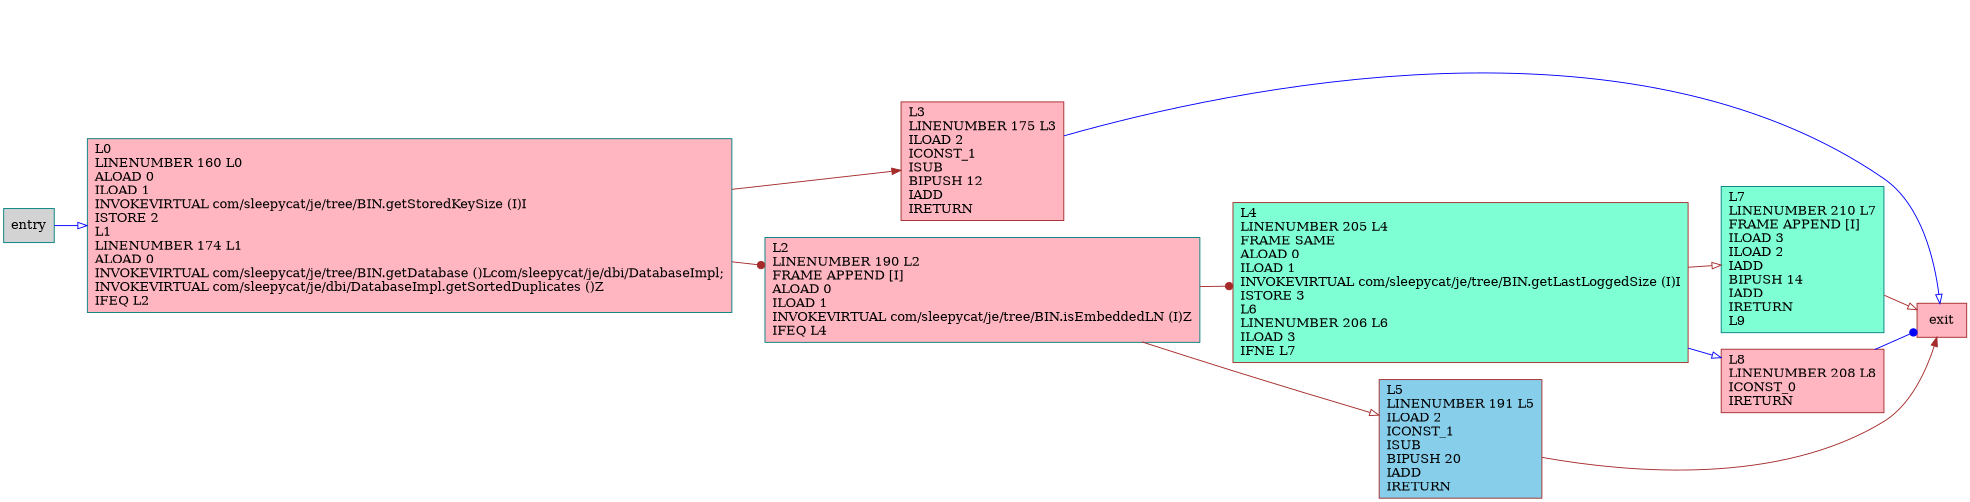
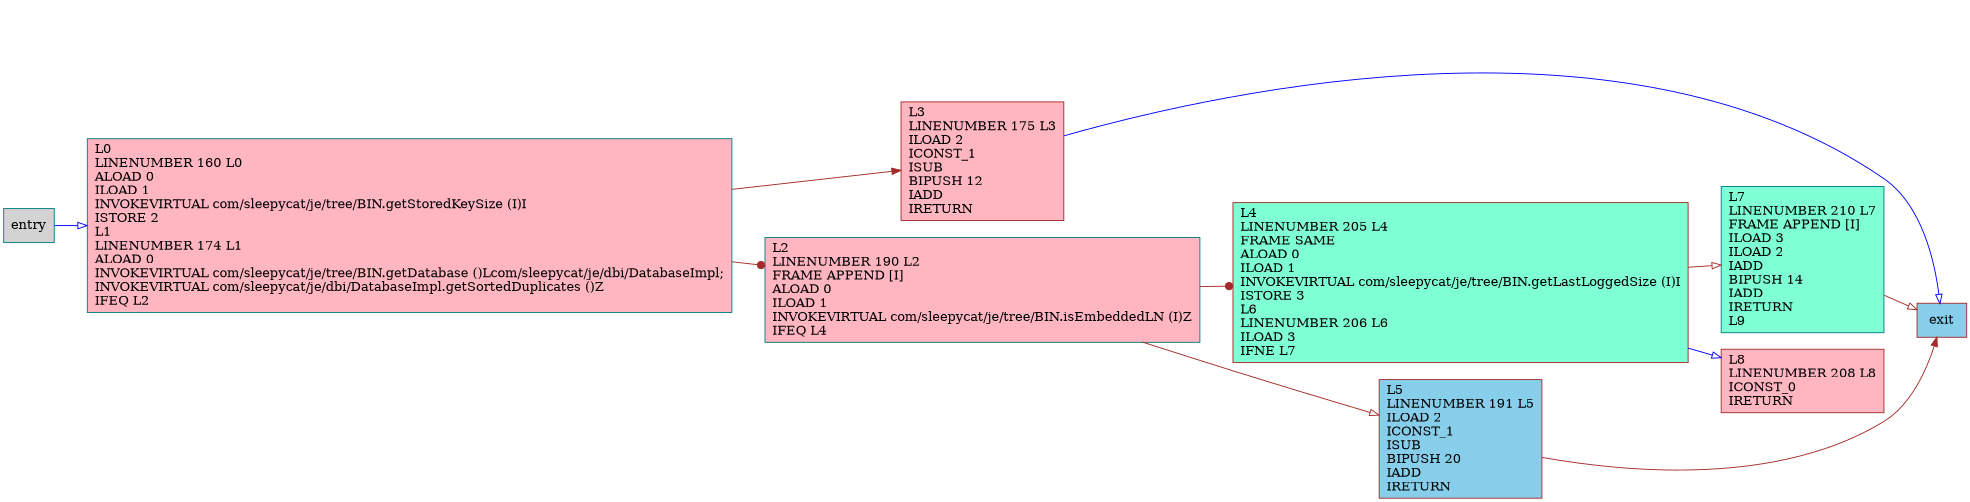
node "exit": fillcolor lightpink -> skyblue
edge "L8 LINENUMBER 208 L8 ICONST_0 IRETURN" -> "exit": removed
